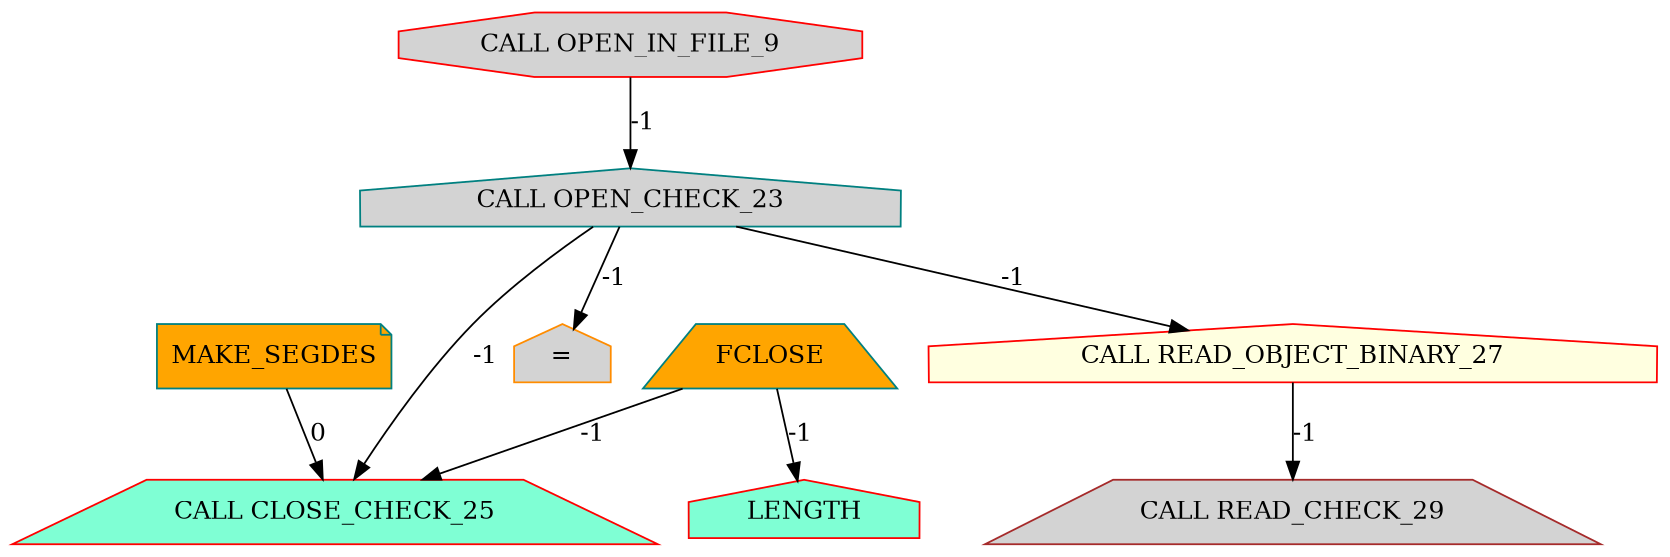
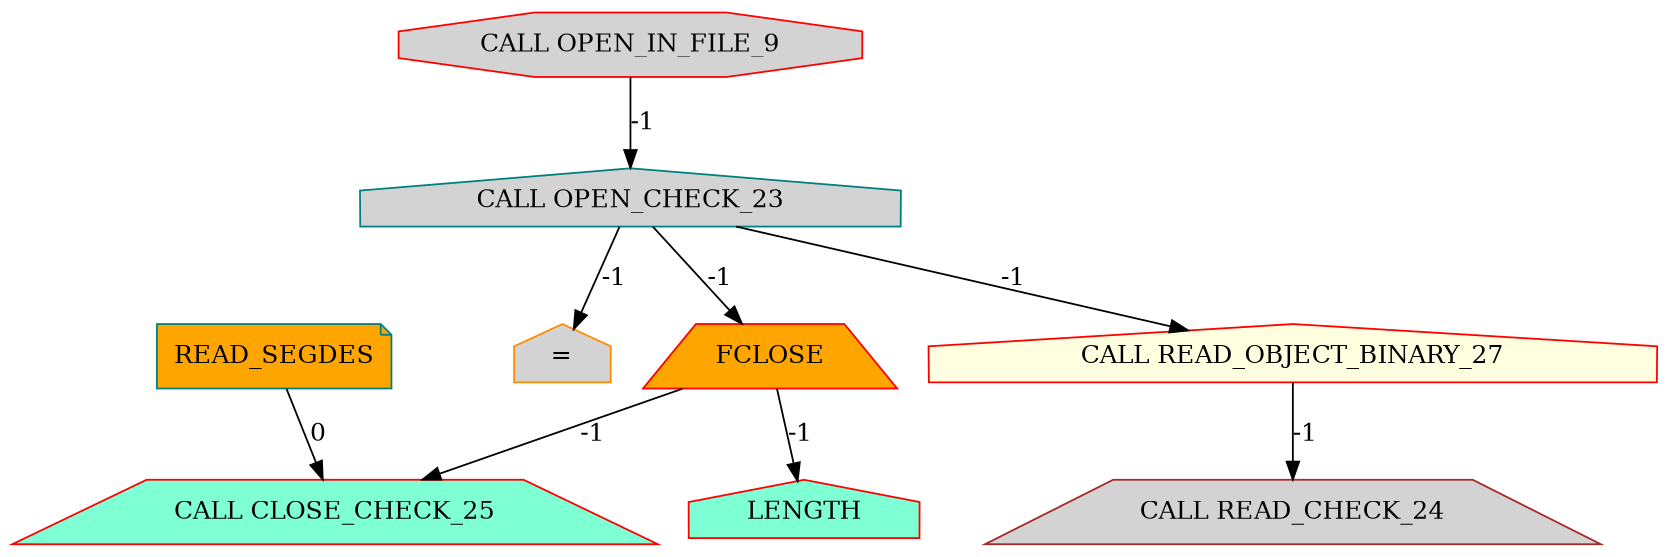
edge "CALL OPEN_CHECK_23" -> "CALL CLOSE_CHECK_25": now "CALL OPEN_CHECK_23" -> "FCLOSE"
node "MAKE_SEGDES": label "MAKE_SEGDES" -> "READ_SEGDES"
node "FCLOSE": color teal -> red
node "CALL READ_CHECK_29": label "CALL READ_CHECK_29" -> "CALL READ_CHECK_24"
